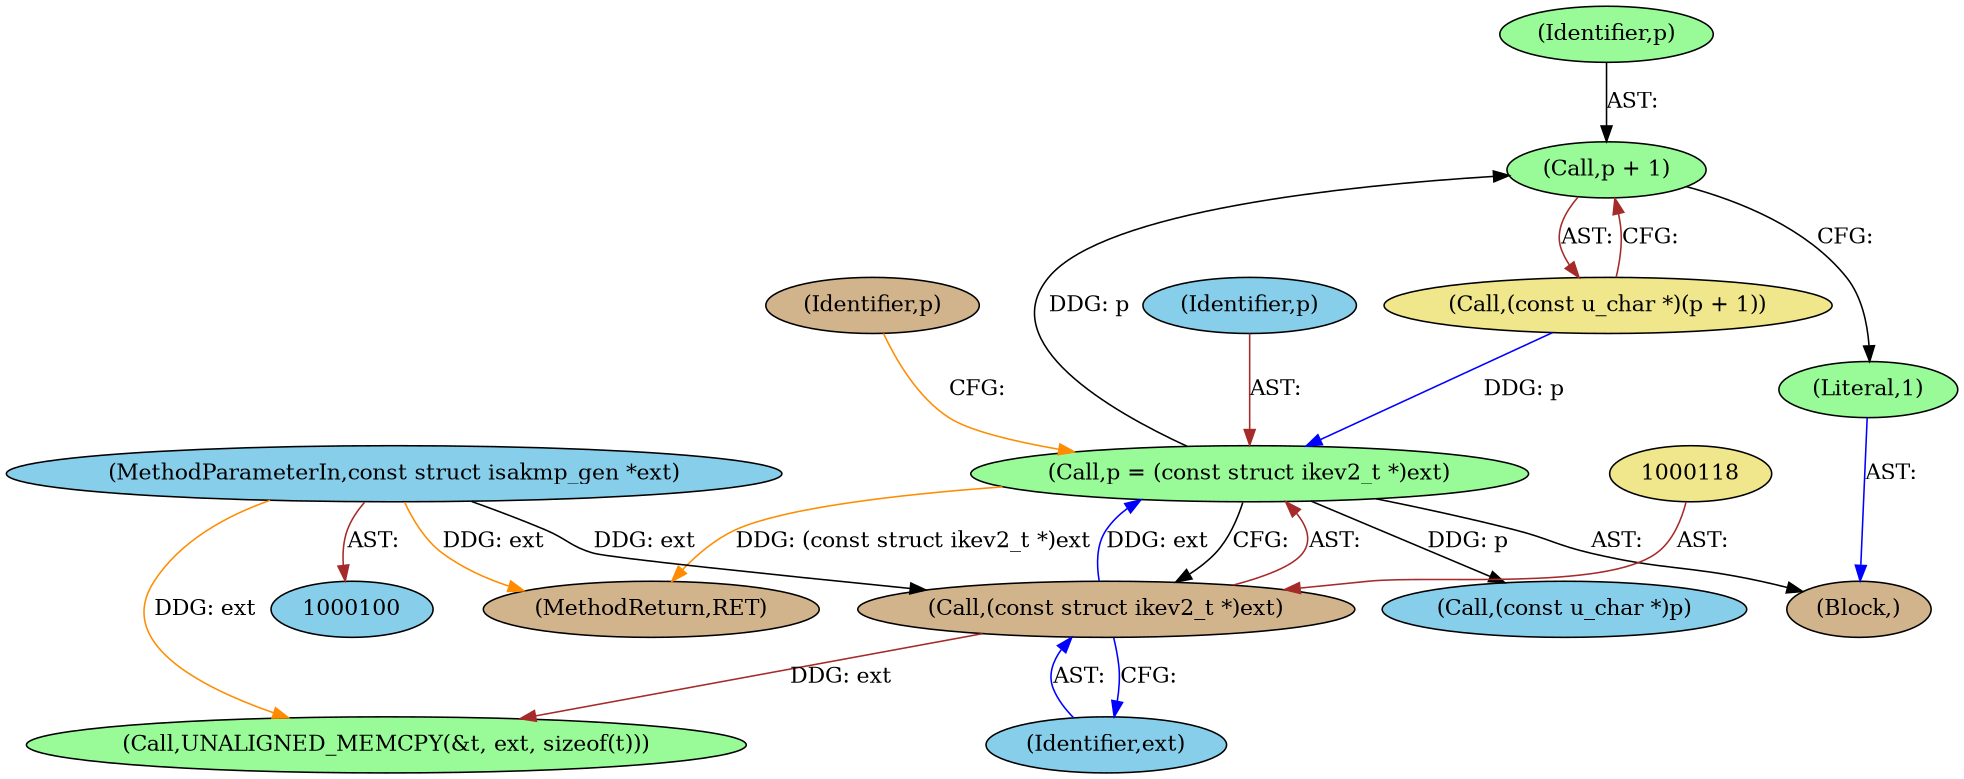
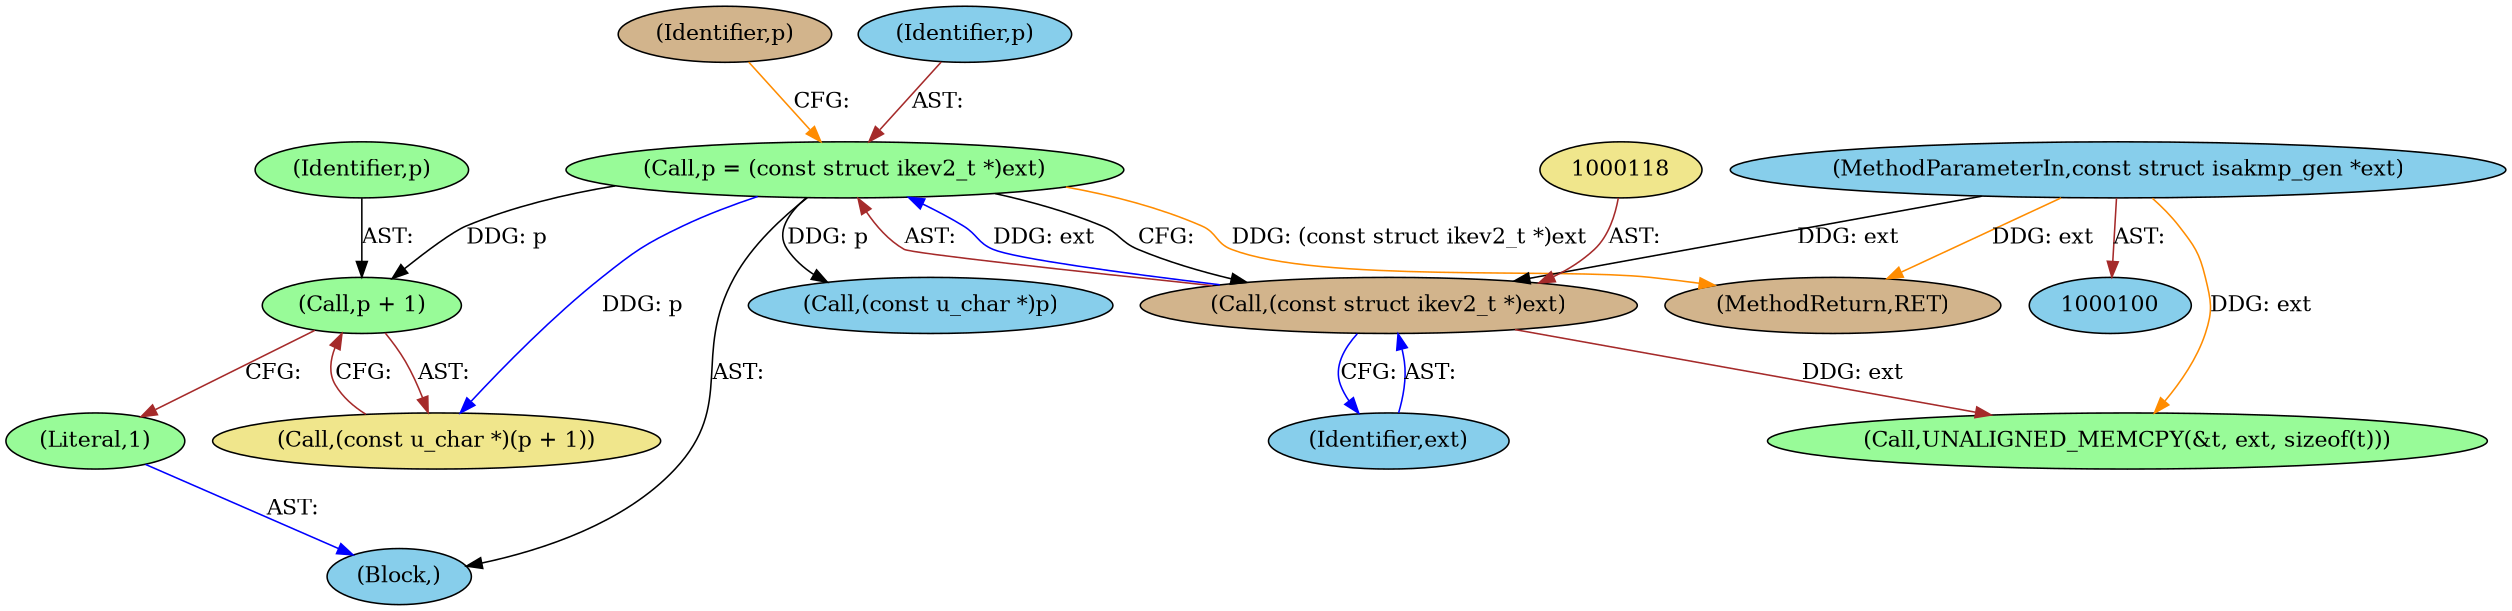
edge "(Call,p + 1)" -> "(Literal,1)": color black -> brown
edge "(Call,(const u_char *)(p + 1))" -> "(Call,p = (const struct ikev2_t *)ext)": reversed
node "(Block,)": fillcolor tan -> skyblue
